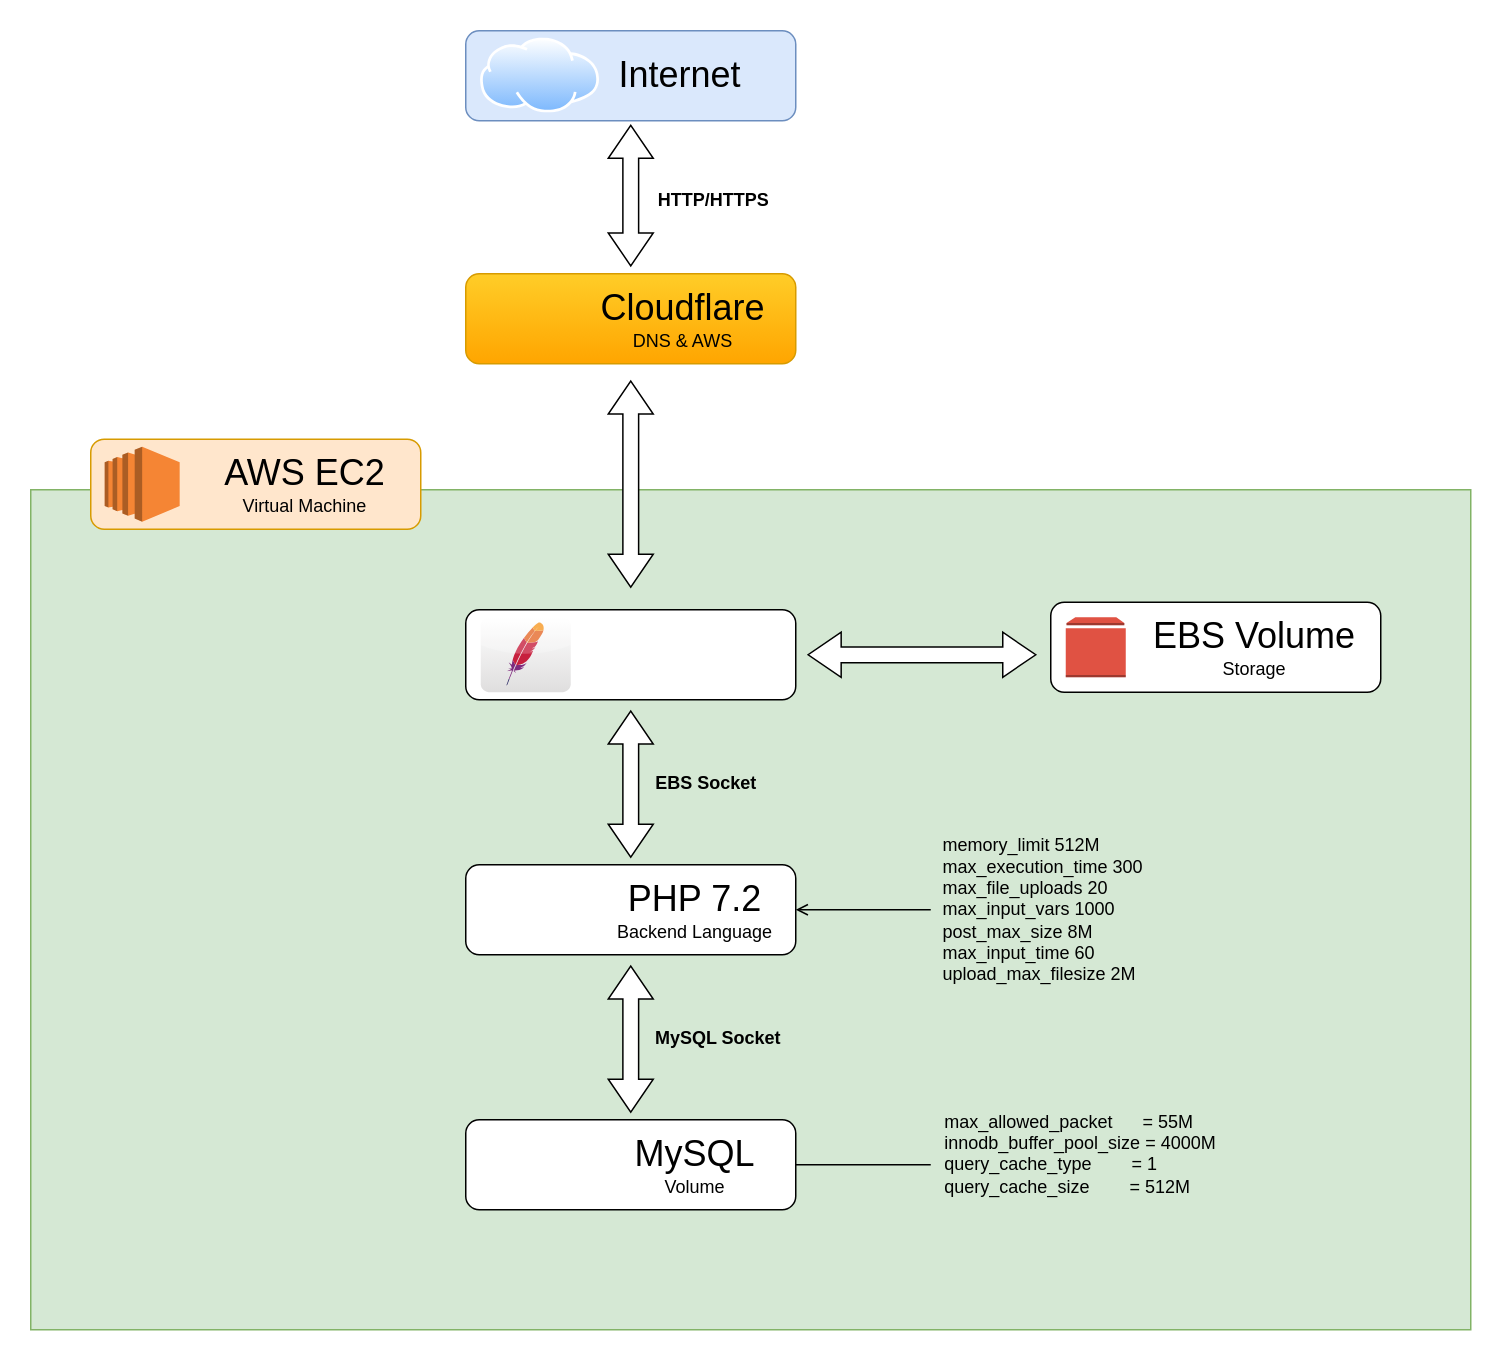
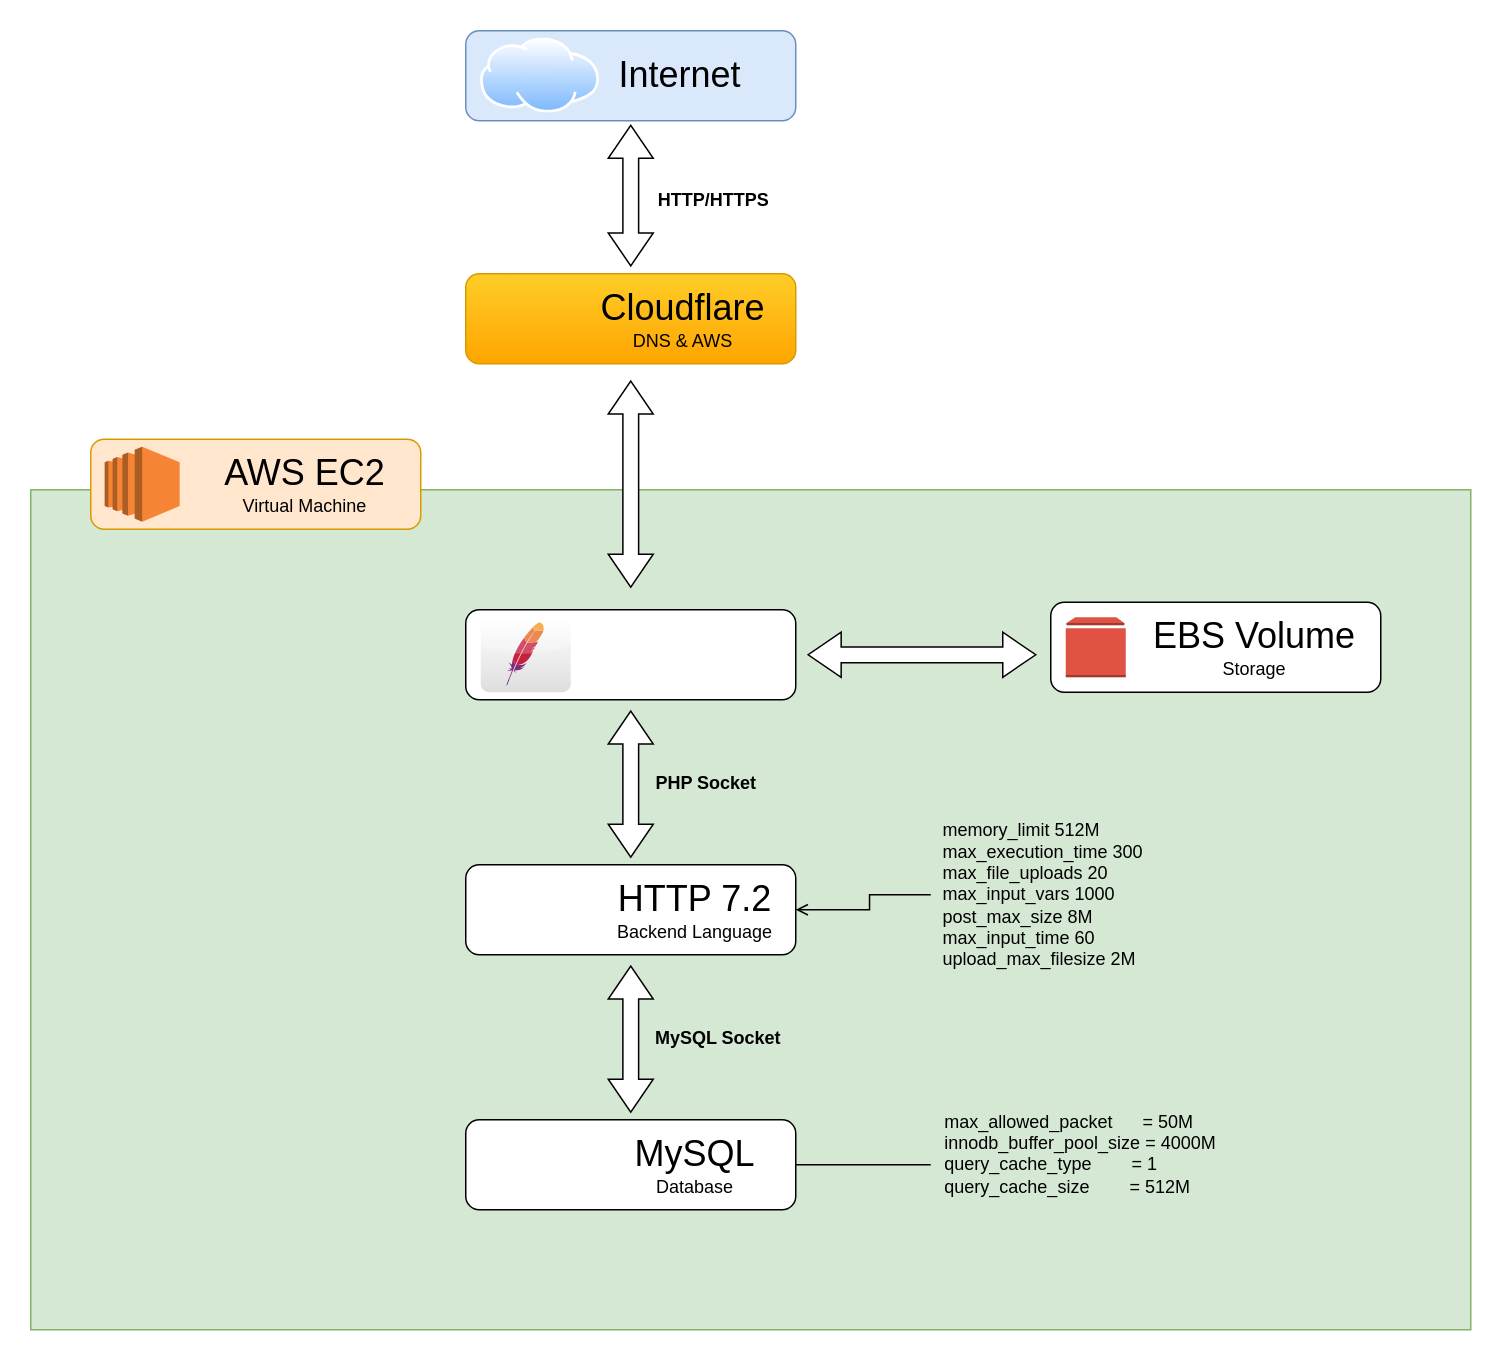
node "EBS Socket": label "EBS Socket" -> "PHP Socket"
node "PHP 7.2 Backend Language": label "PHP 7.2 Backend Language" -> "HTTP 7.2 Backend Language"
node "memory_limit 512M max_execution_time 300 max_file_uploads 20 max_input_vars 1000 post_max_size 8M max_input_time 60 upload_max_filesize 2M": moved (1043, 910) -> (1043, 895)
node "MySQL Volume": label "MySQL Volume" -> "MySQL Database"
node "max_allowed_packet = 55M innodb_buffer_pool_size = 4000M query_cache_type = 1 query_cache_size = 512M": label "max_allowed_packet = 55M innodb_buffer_pool_size = 4000M query_cache_type = 1 query_cache_size = 512M" -> "max_allowed_packet = 50M innodb_buffer_pool_size = 4000M query_cache_type = 1 query_cache_size = 512M"
